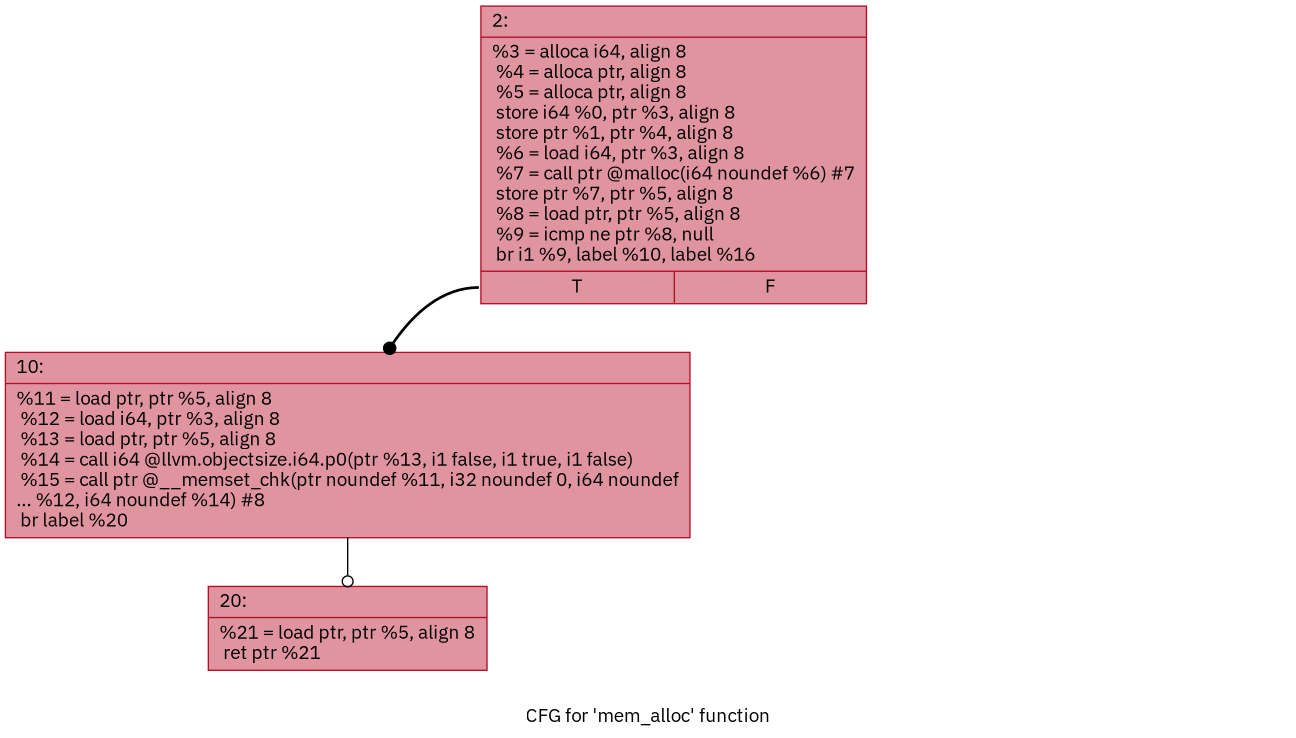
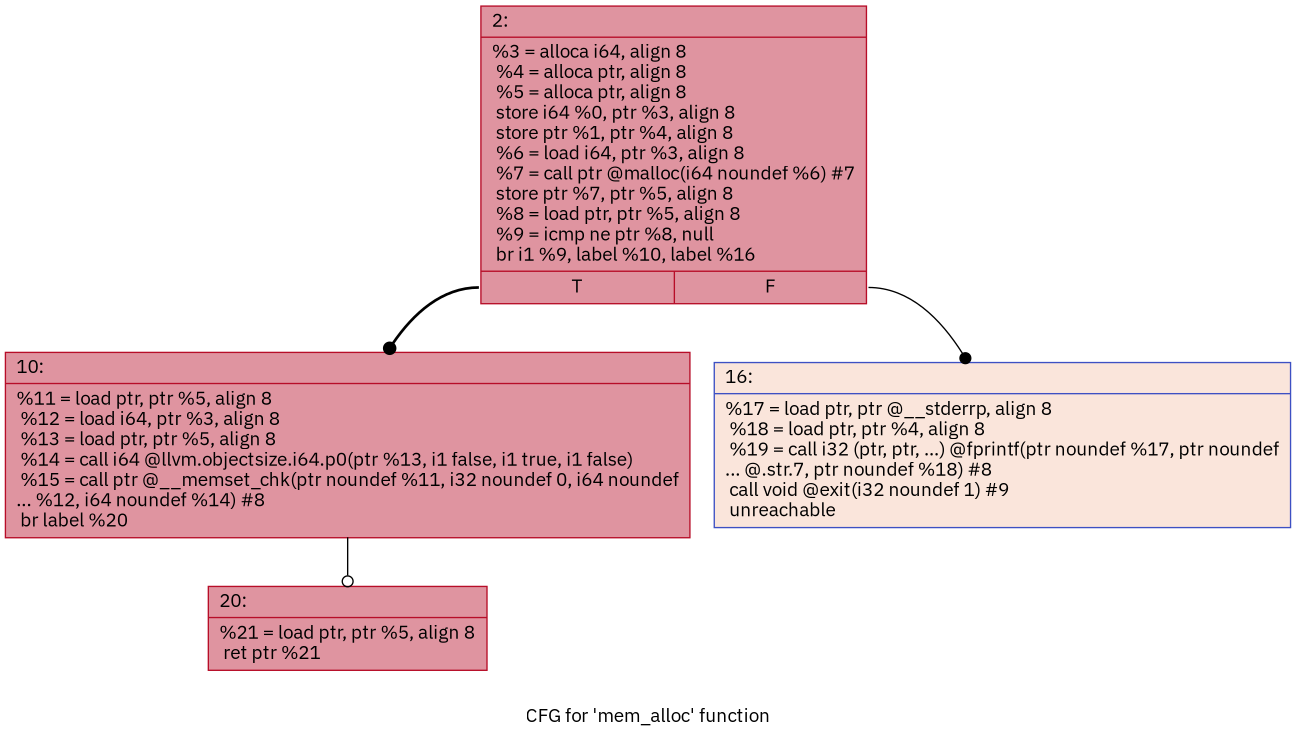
node "16:": added
